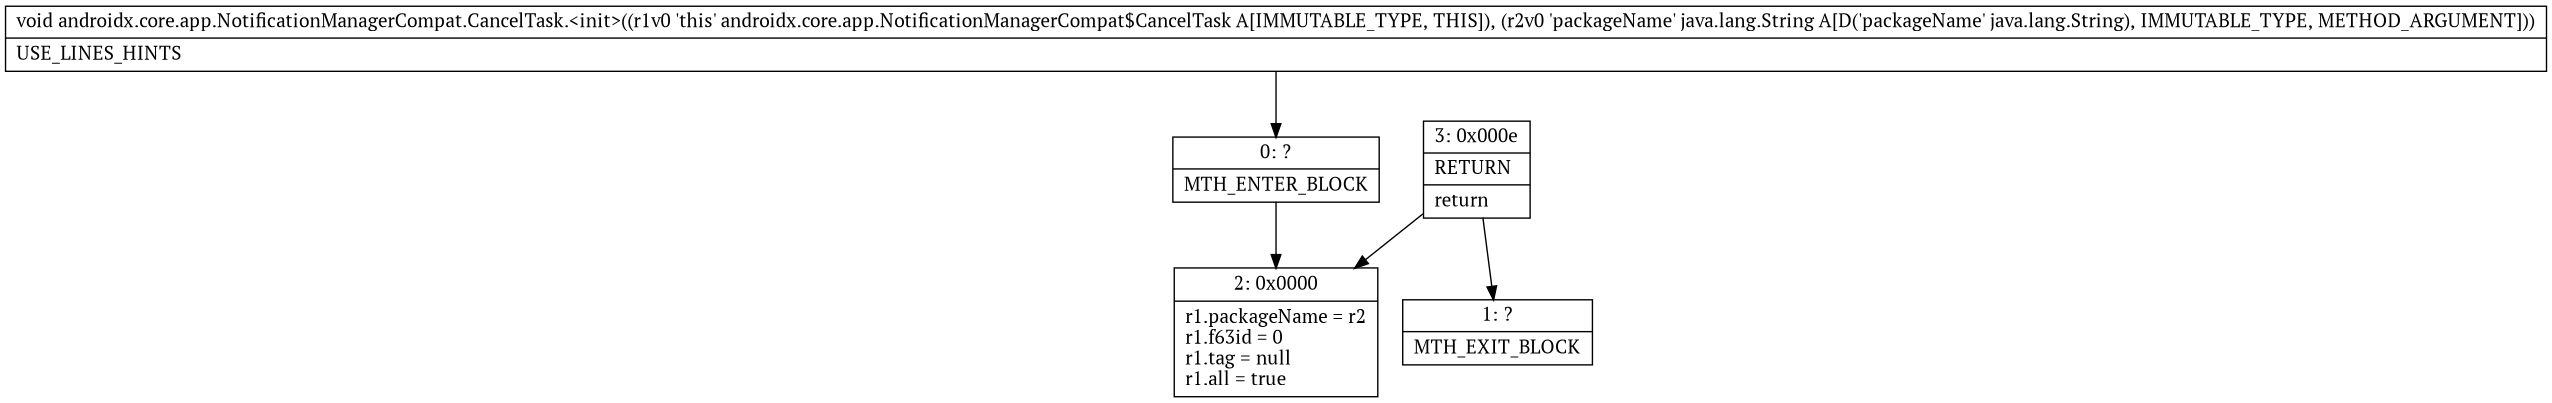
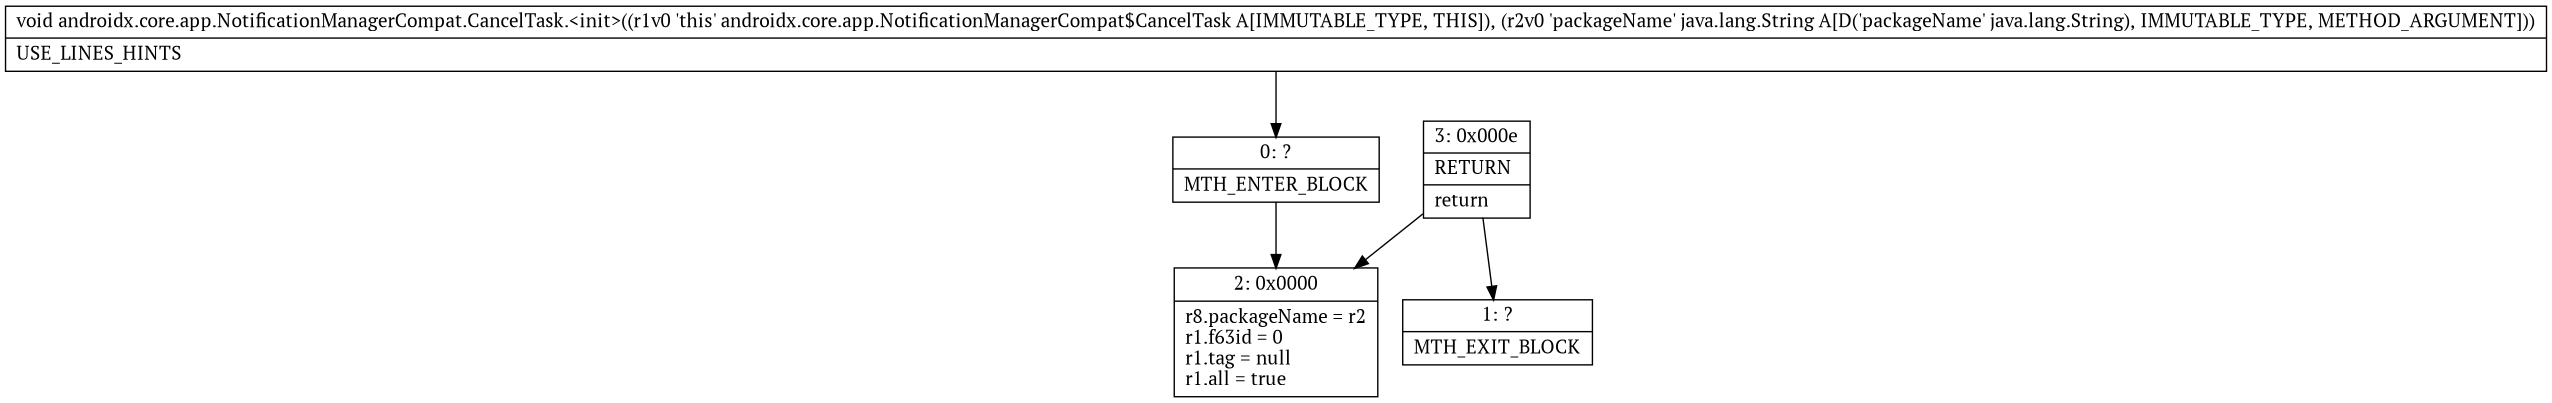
node "2: 0x0000": text "r1.packageName = r2" -> "r8.packageName = r2"
